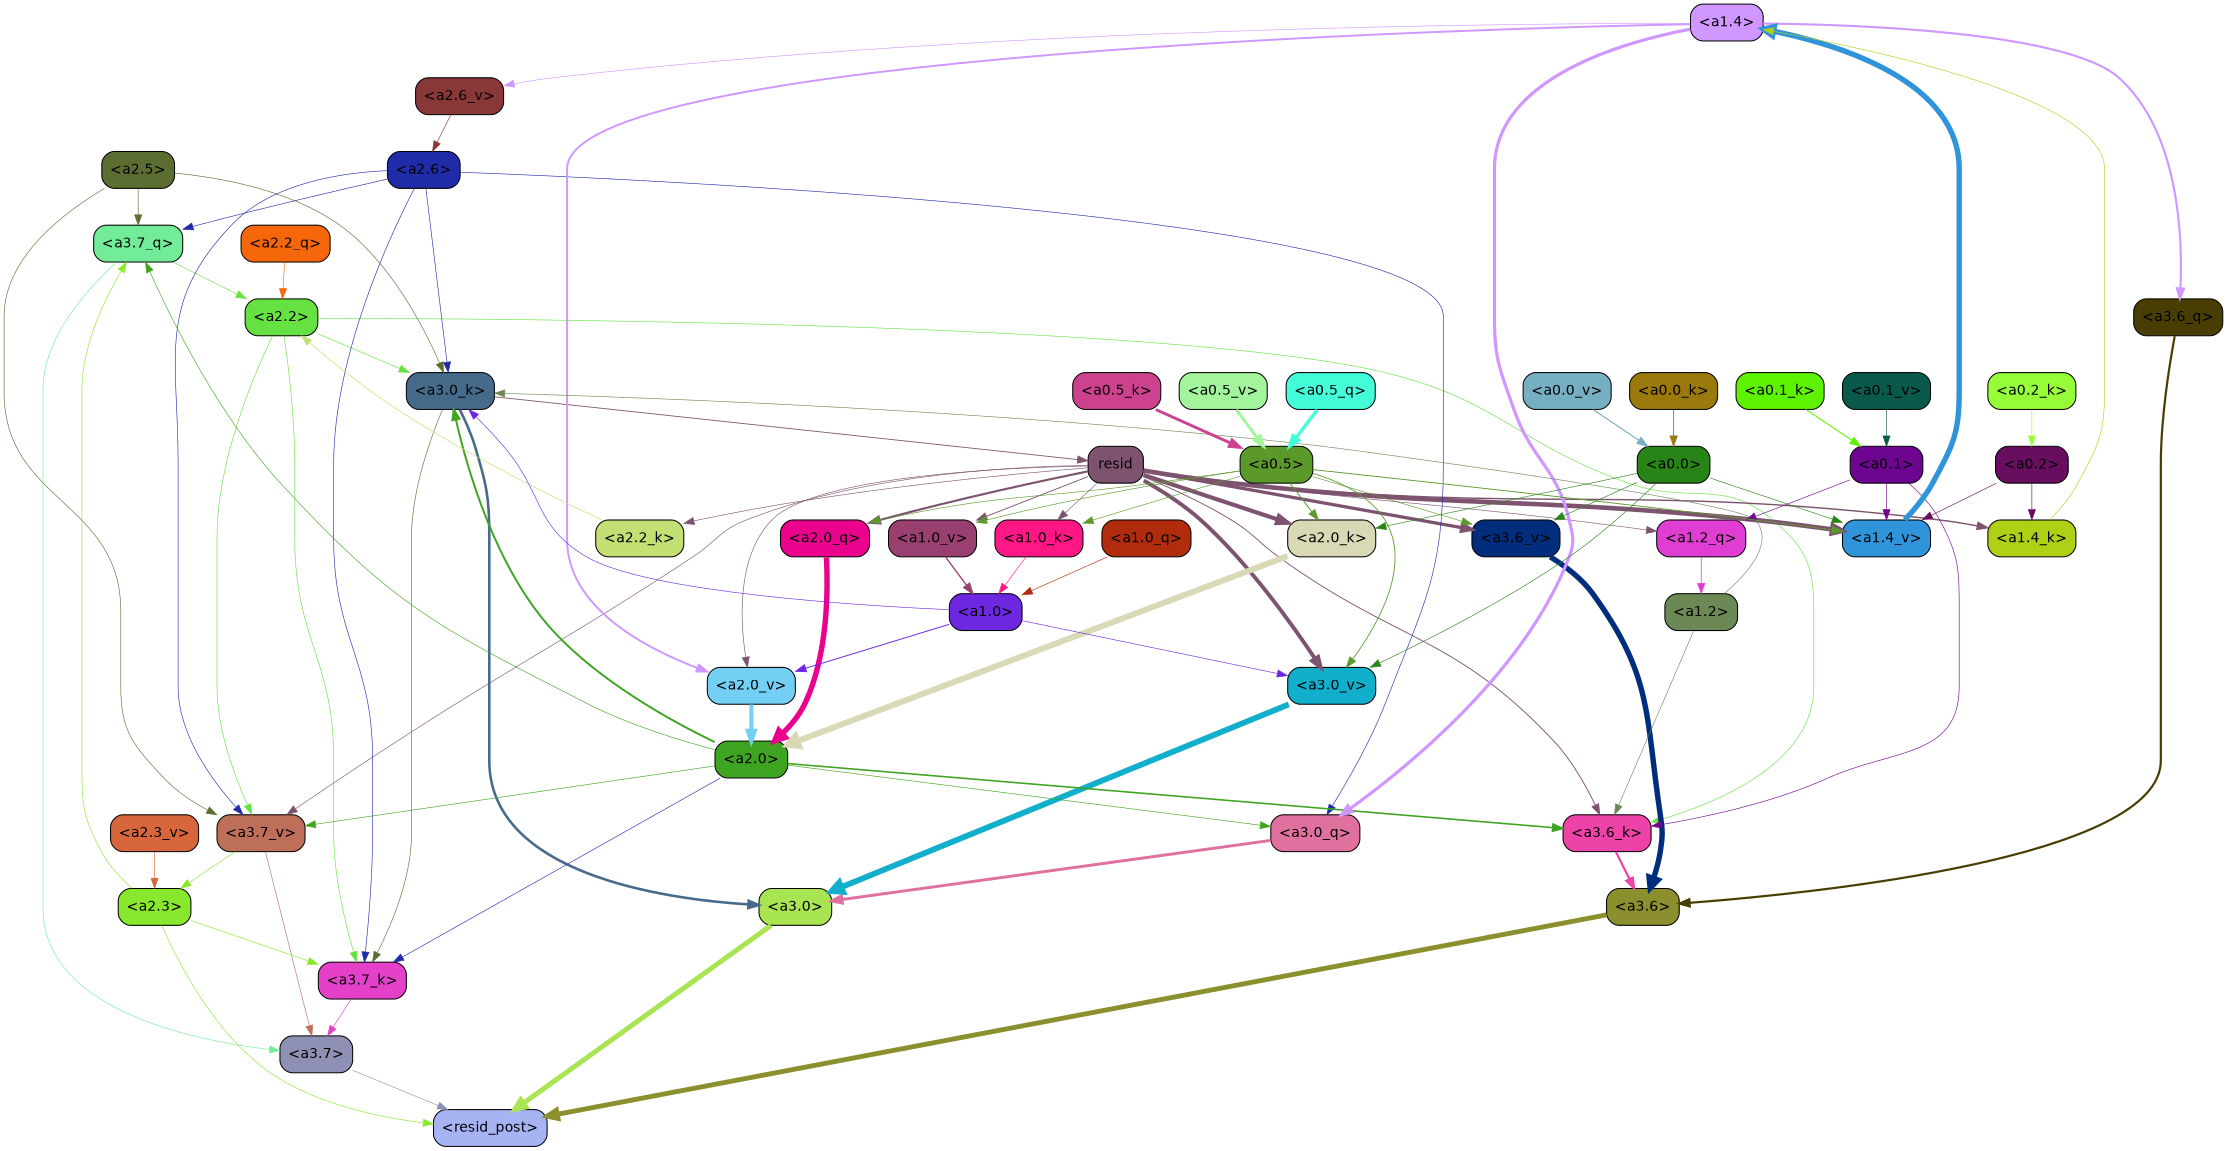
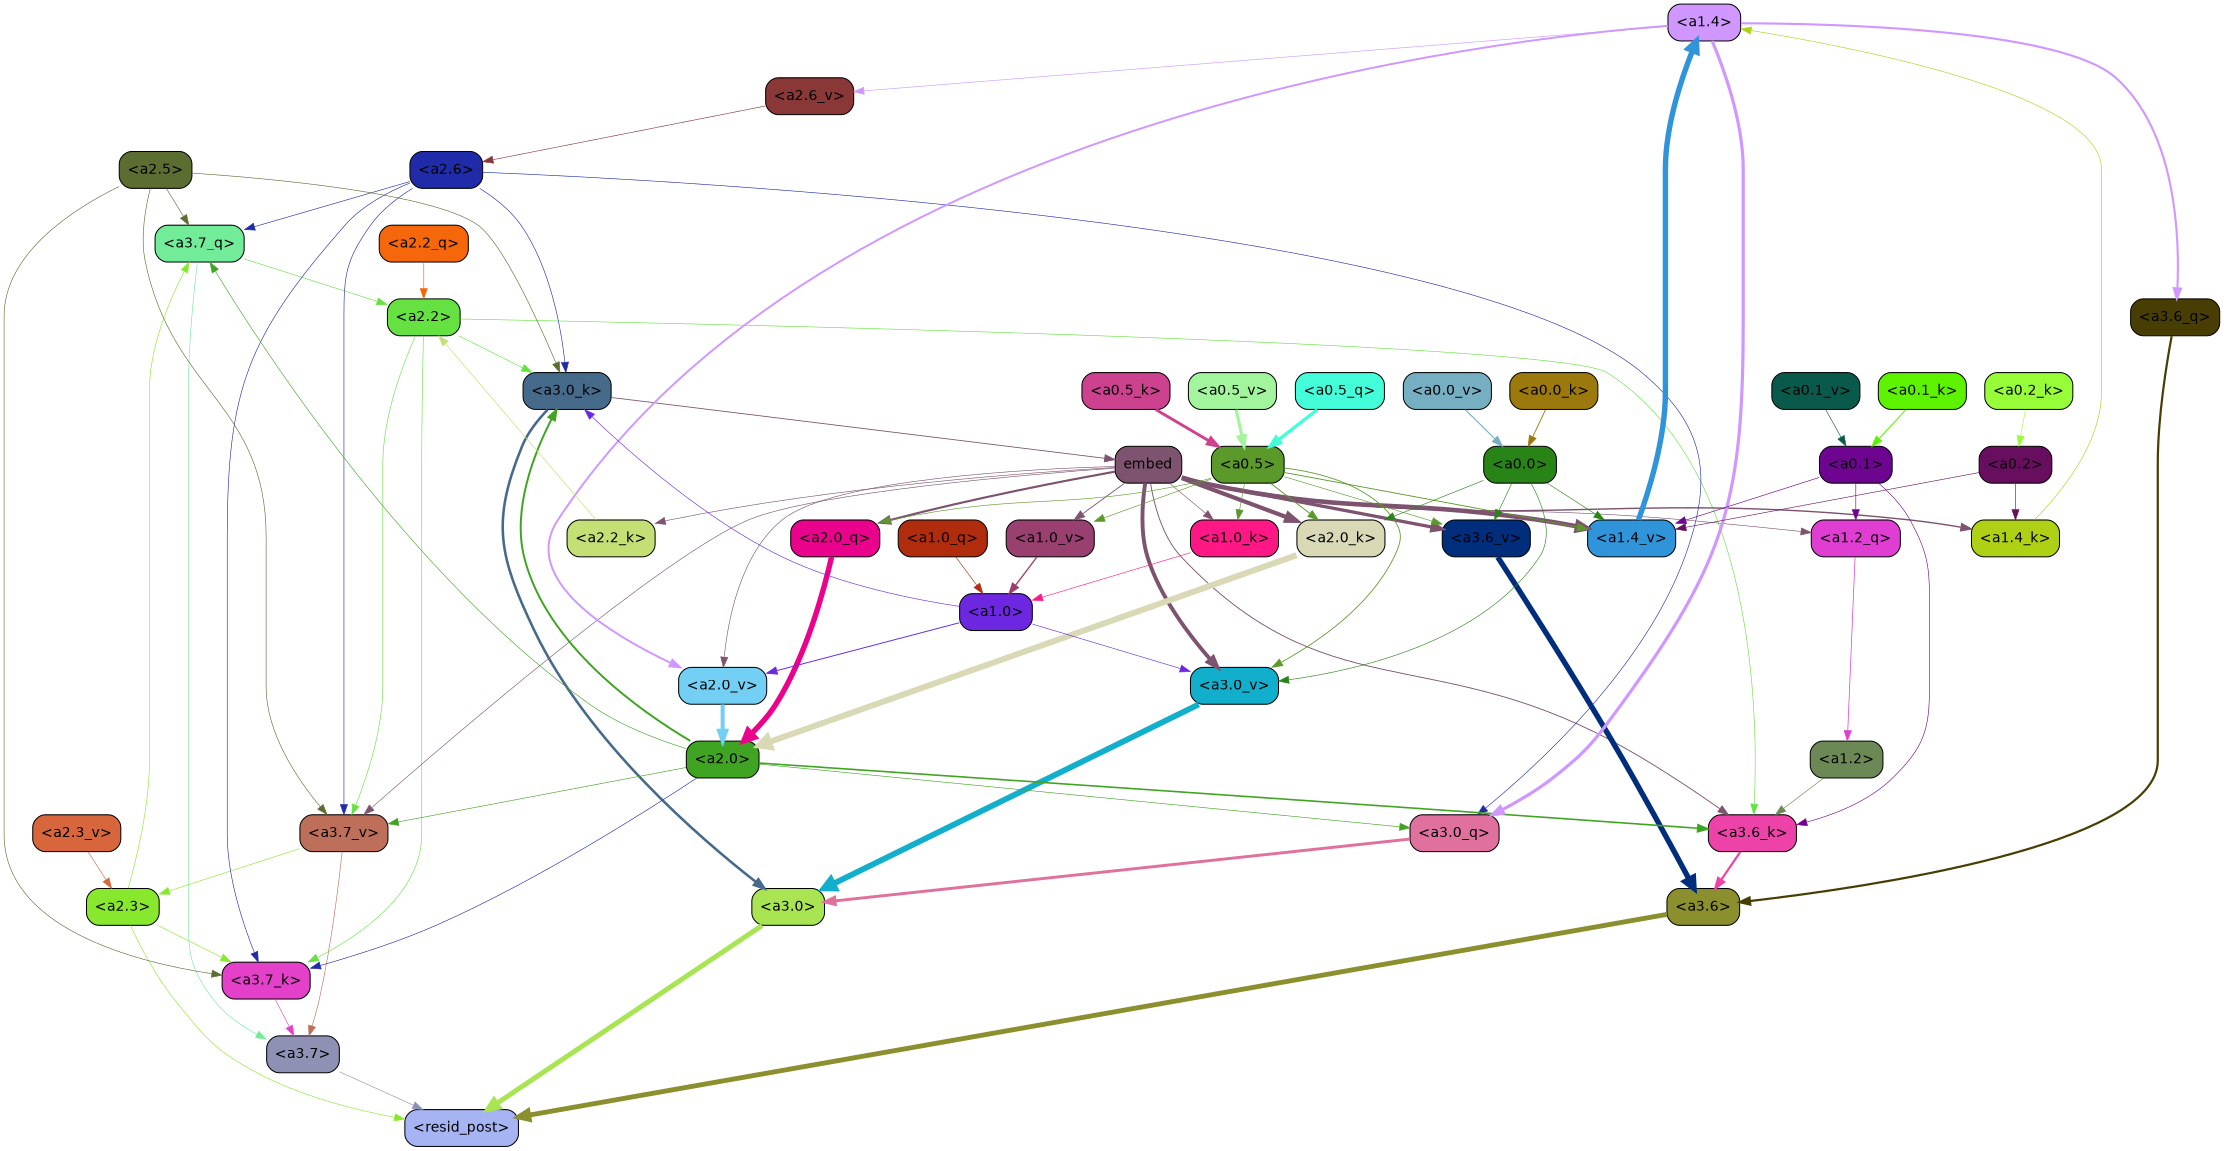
edge "<a1.2>" -> "<a3.0_k>": removed
node "resid": label "resid" -> "embed"
edge "<a3.0_k>" -> "<a3.7_k>": now "<a2.5>" -> "<a3.7_k>"
